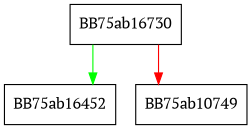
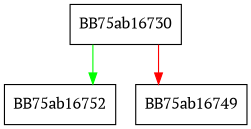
node "BB75ab16452": label "BB75ab16452" -> "BB75ab16752"
node "BB75ab10749": label "BB75ab10749" -> "BB75ab16749"
